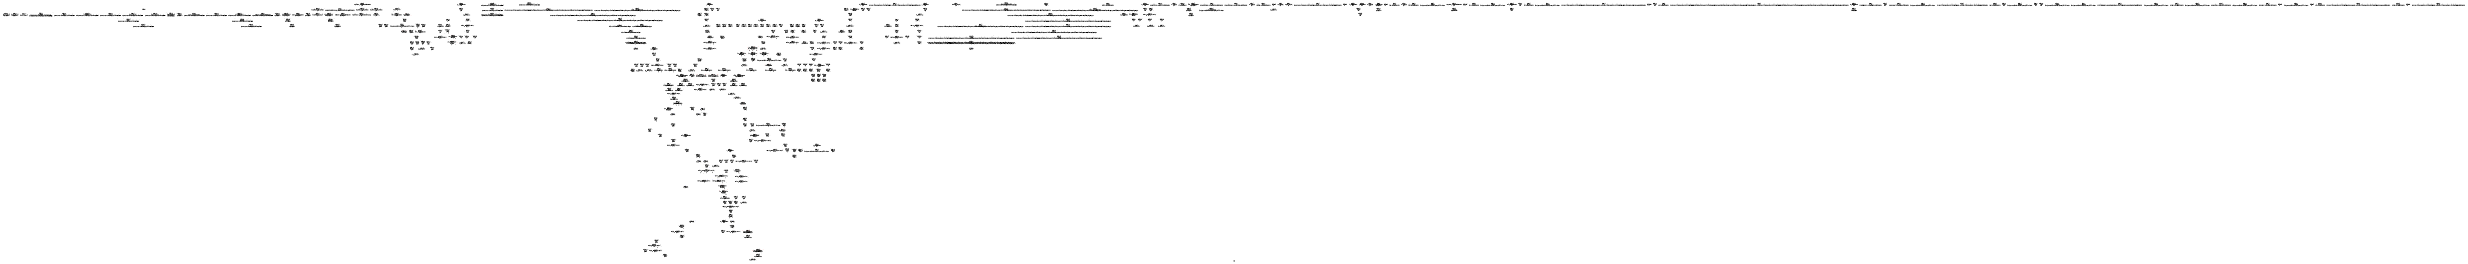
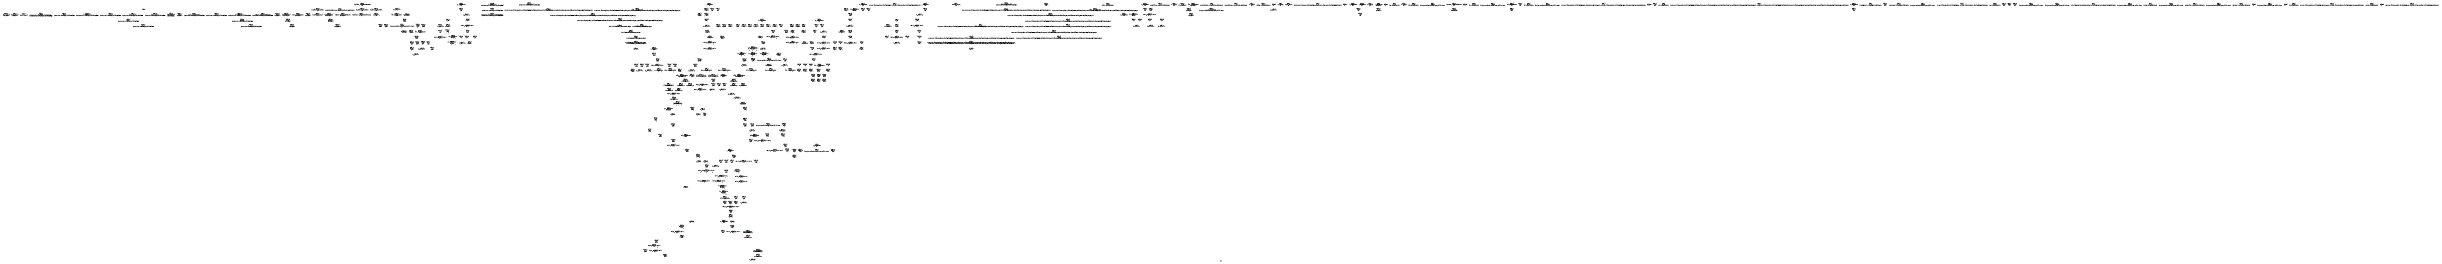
node "NodeID: 14": removed
node "NodeID: 317": text "traitsIcESaIcEED" -> "main"
